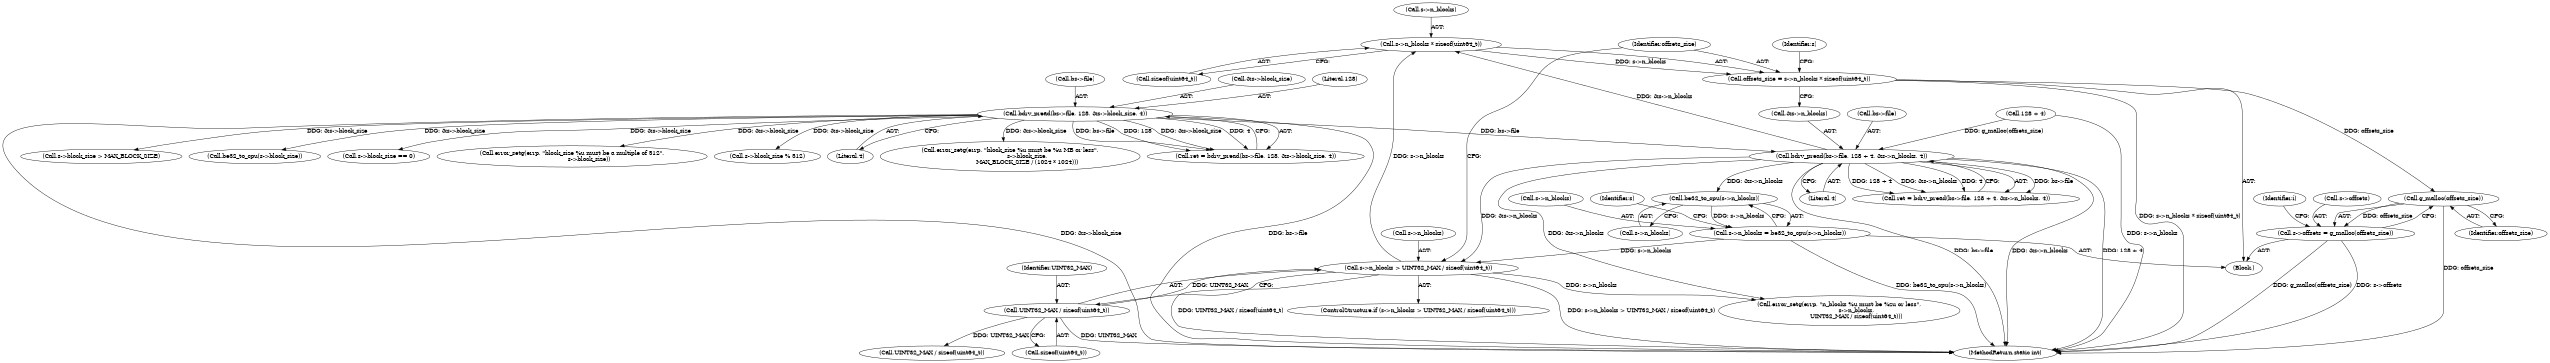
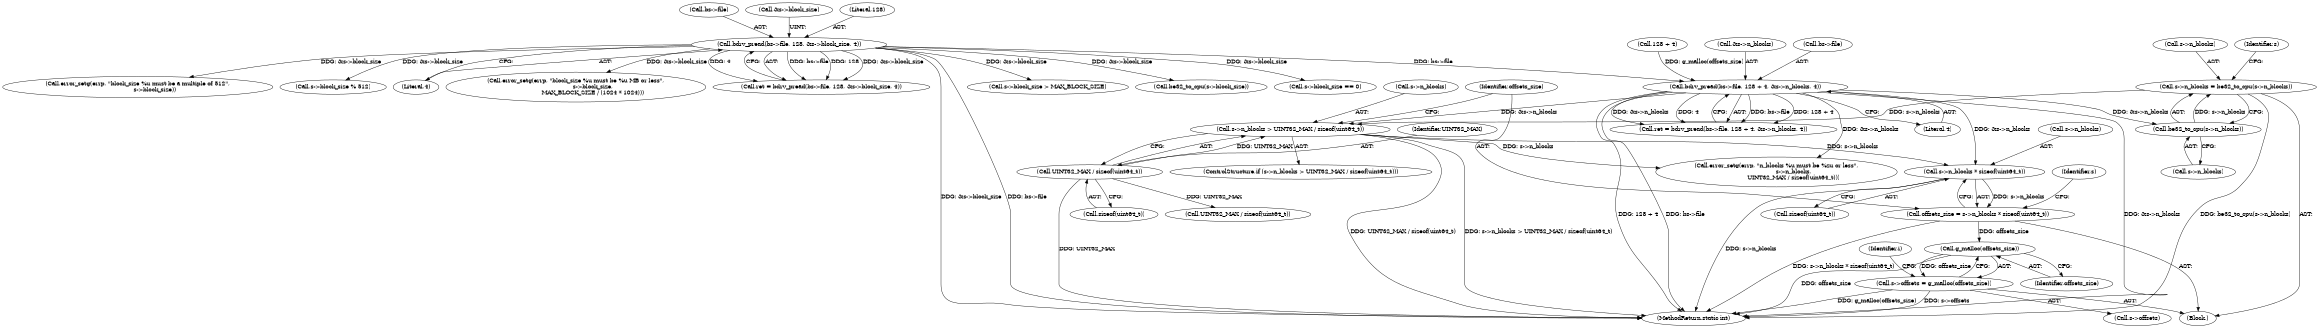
edge "(Call,offsets_size = s->n_blocks * sizeof(uint64_t))" -> "(Call,&s->n_blocks)": now "(Call,offsets_size = s->n_blocks * sizeof(uint64_t))" -> "(Call,s->n_blocks * sizeof(uint64_t))"
edge "(Call,&s->block_size)" -> "(Call,bdrv_pread(bs->file, 128, &s->block_size, 4))": label "AST: " -> "UINT: "
edge "(Call,s->offsets)" -> "(Call,s->offsets = g_malloc(offsets_size))": reversed
edge "(Call,128 + 4)" -> "(MethodReturn,static int)": now "(Call,s->n_blocks * sizeof(uint64_t))" -> "(MethodReturn,static int)"
